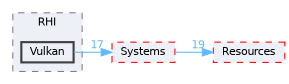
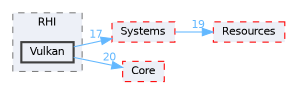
node "Core": added
